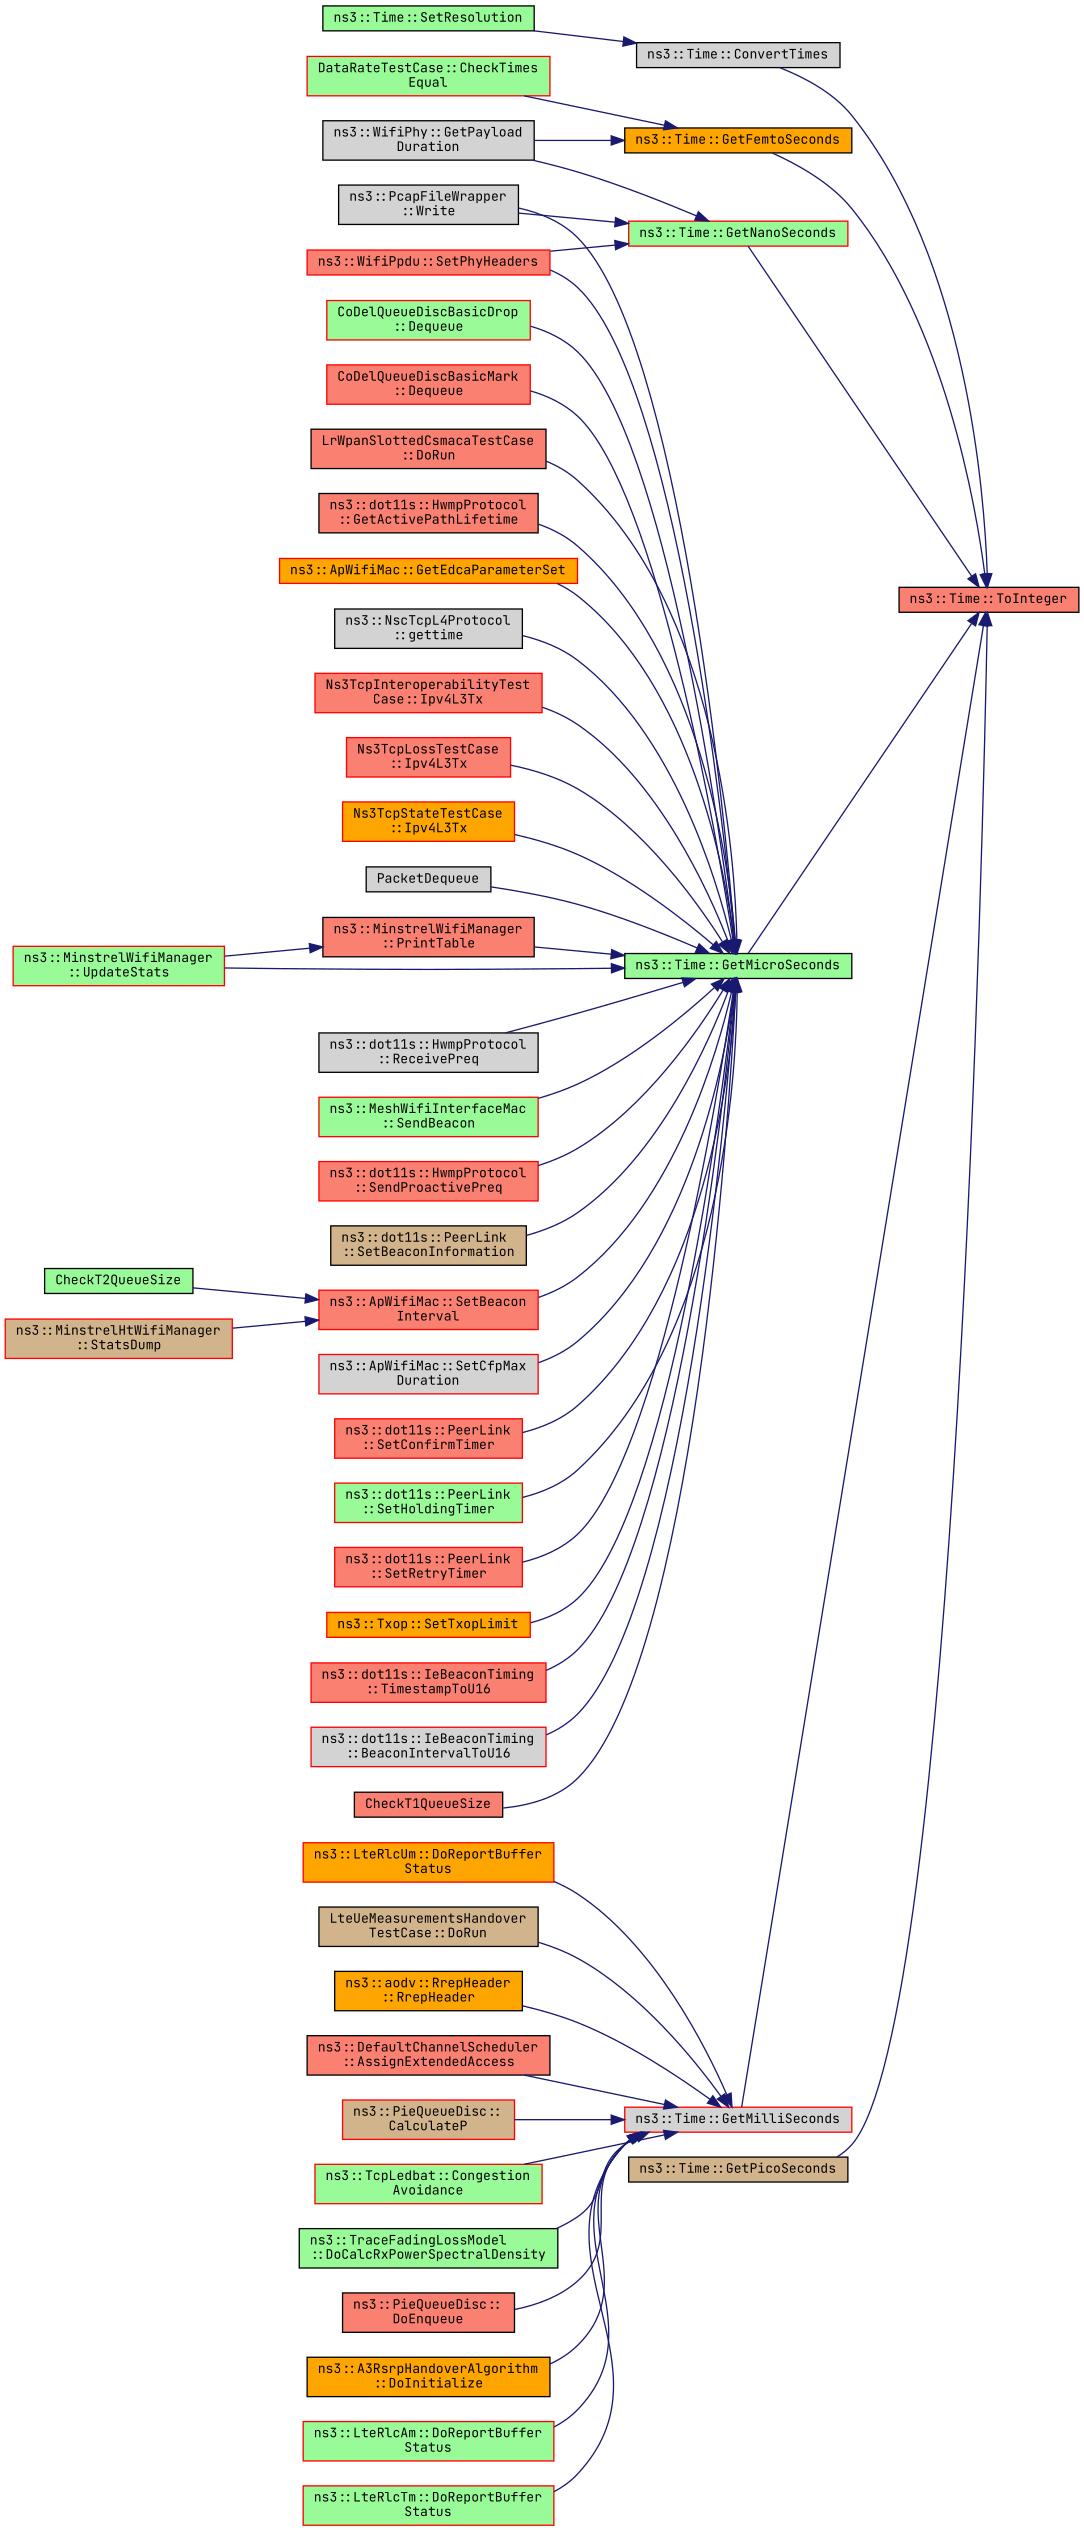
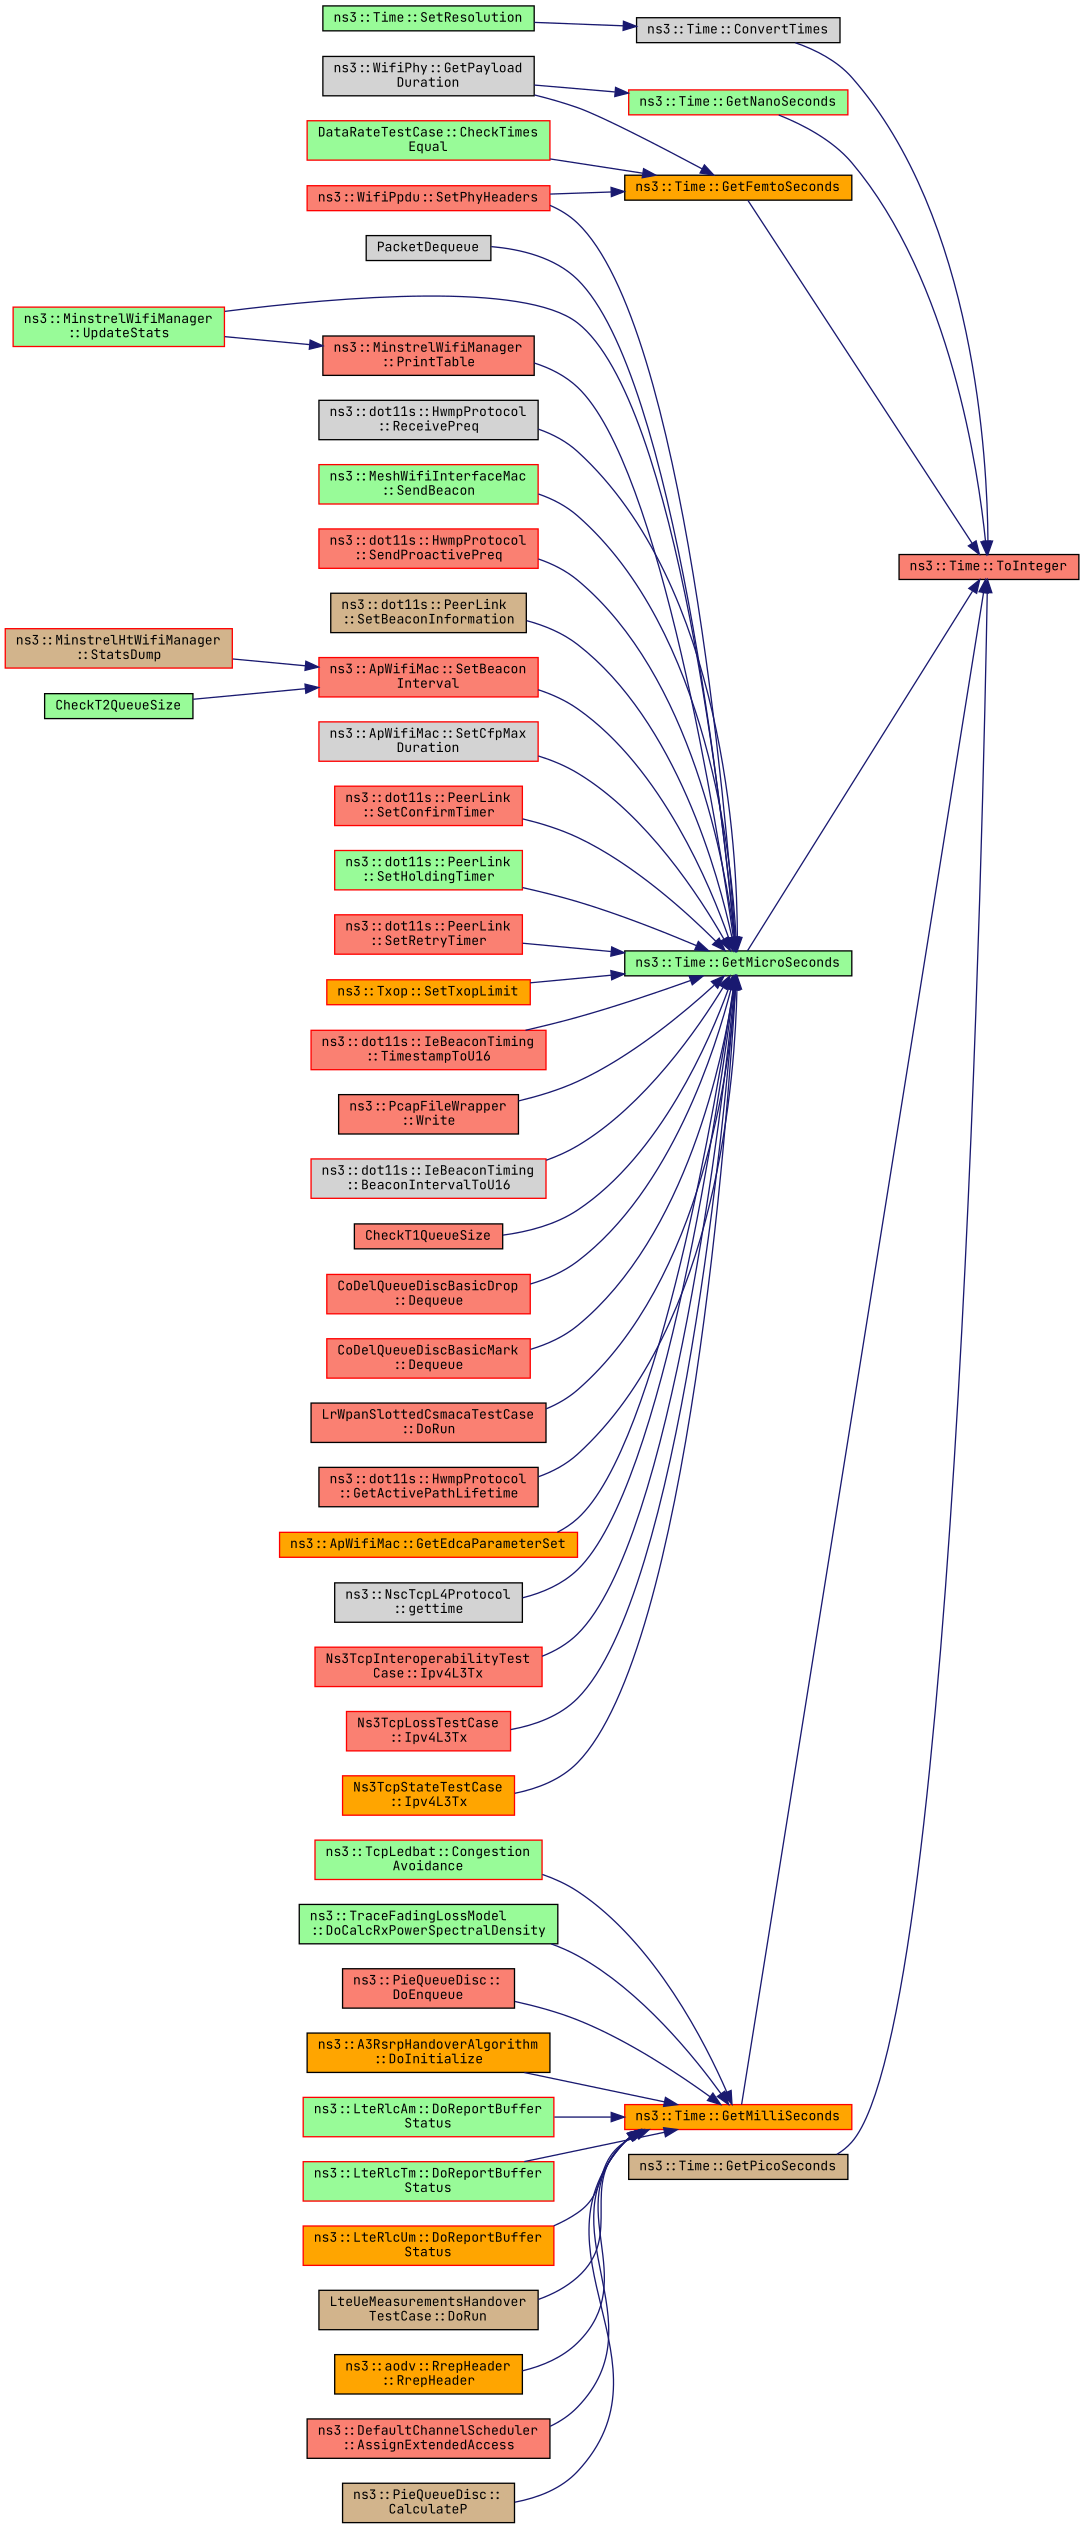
node "ns3::PcapFileWrapper ::Write": fillcolor lightgrey -> salmon
edge "ns3::PcapFileWrapper ::Write" -> "ns3::Time::GetNanoSeconds": removed
edge "ns3::WifiPpdu::SetPhyHeaders" -> "ns3::Time::GetNanoSeconds": now "ns3::WifiPpdu::SetPhyHeaders" -> "ns3::Time::GetFemtoSeconds"
node "CoDelQueueDiscBasicDrop ::Dequeue": fillcolor palegreen -> salmon
node "ns3::PieQueueDisc:: CalculateP": color red -> black
node "ns3::Time::GetMilliSeconds": fillcolor lightgrey -> orange
